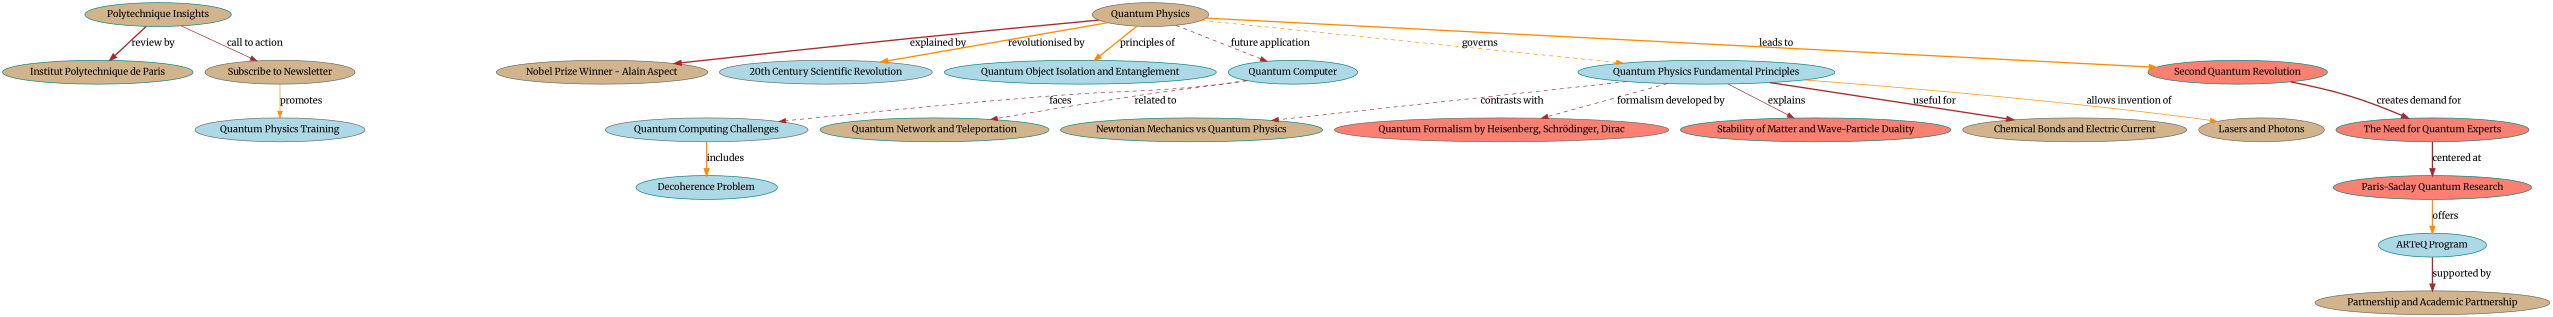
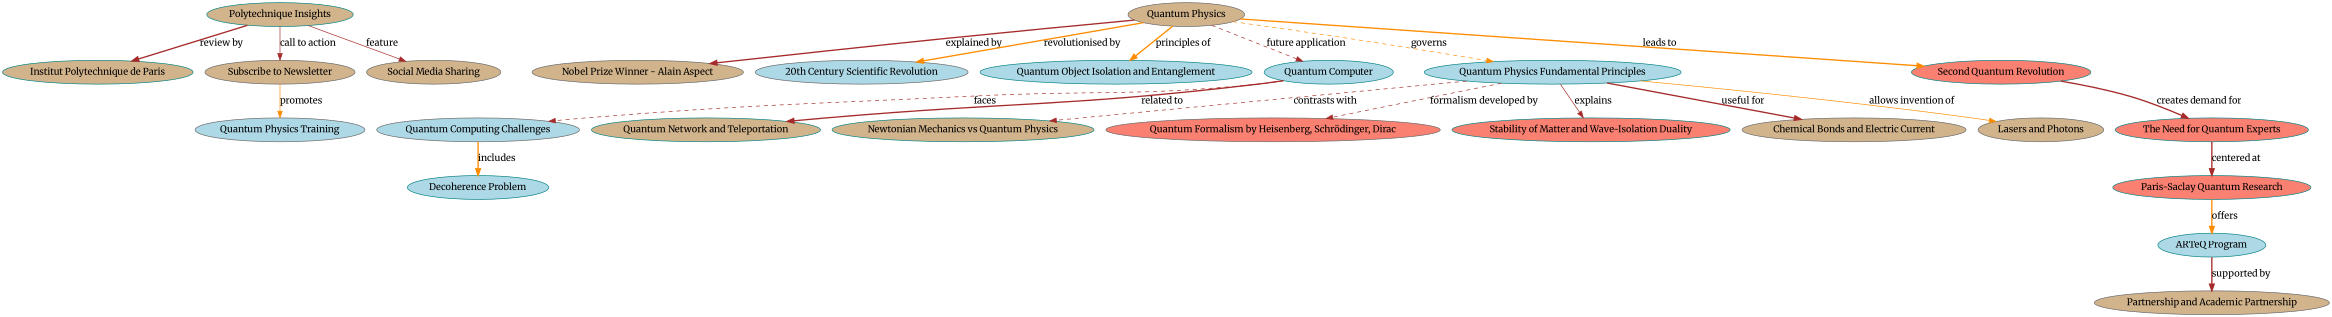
node "Social Media Sharing": added
edge "Quantum Computer" -> "Quantum Network and Teleportation": style dashed -> bold
node "Stability of Matter and Wave-Particle Duality": label "Stability of Matter and Wave-Particle Duality" -> "Stability of Matter and Wave-Isolation Duality"
